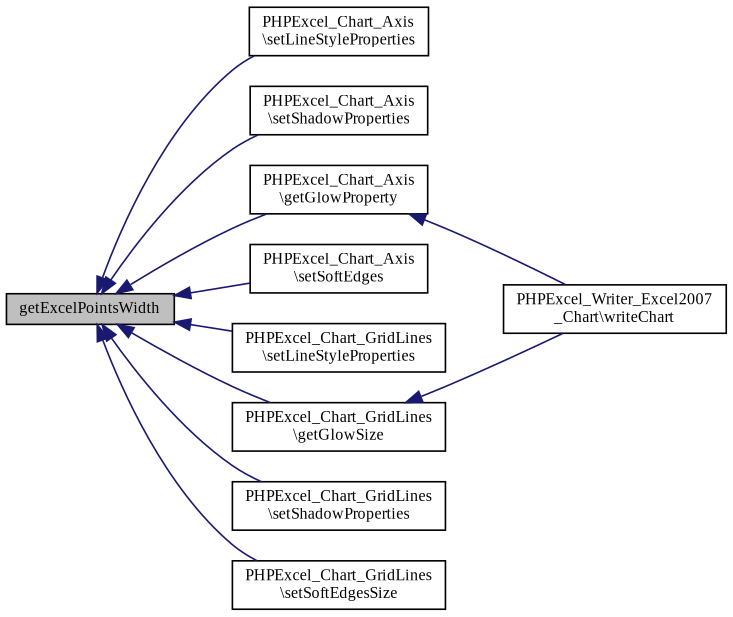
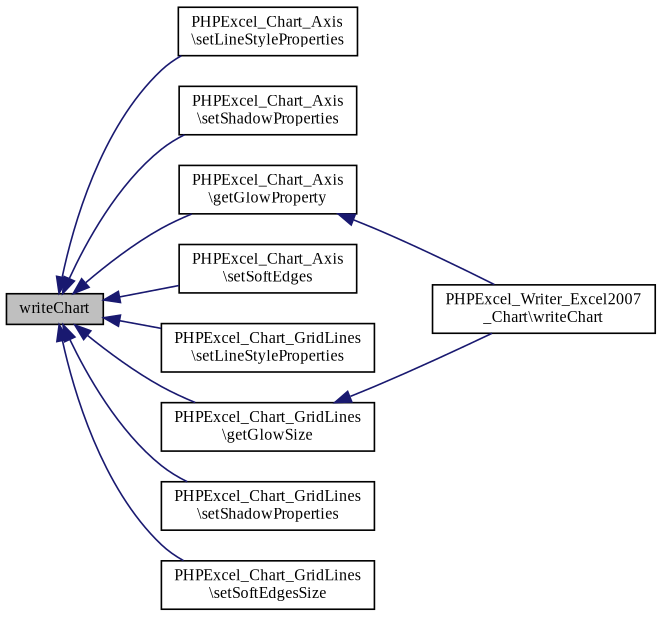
node "getExcelPointsWidth": label "getExcelPointsWidth" -> "writeChart"
